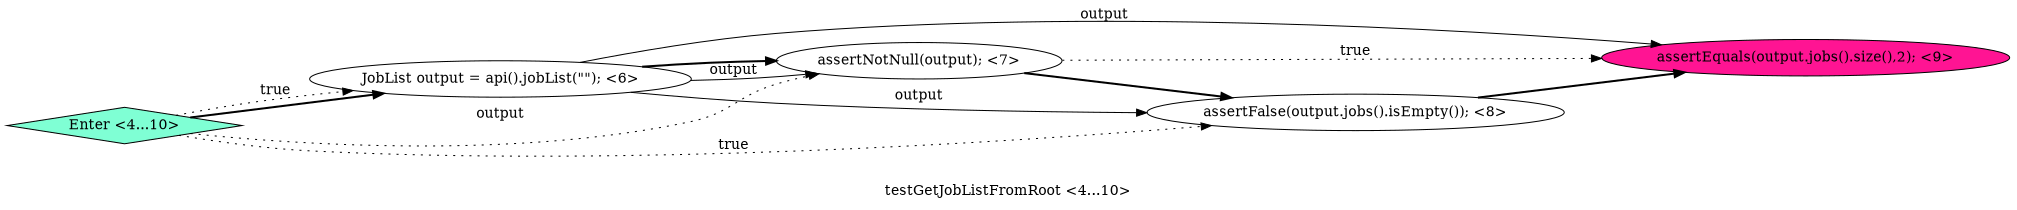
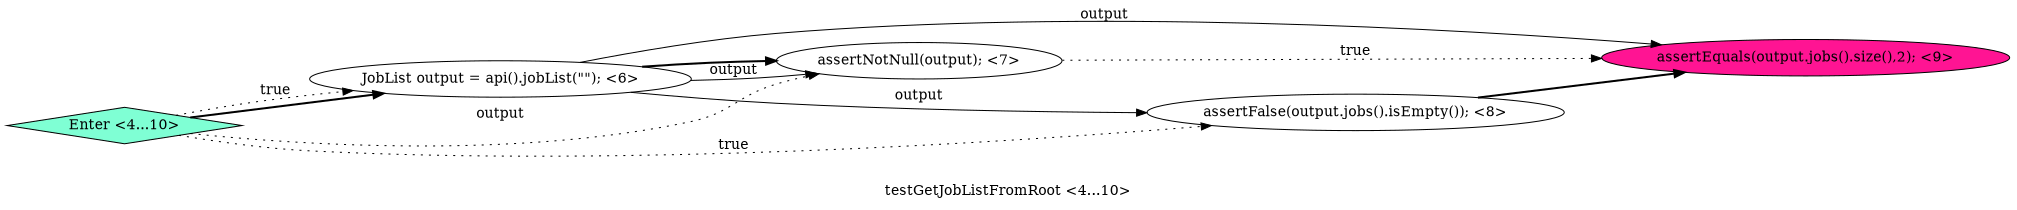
edge "assertNotNull(output); <7>" -> "assertFalse(output.jobs().isEmpty()); <8>": removed
